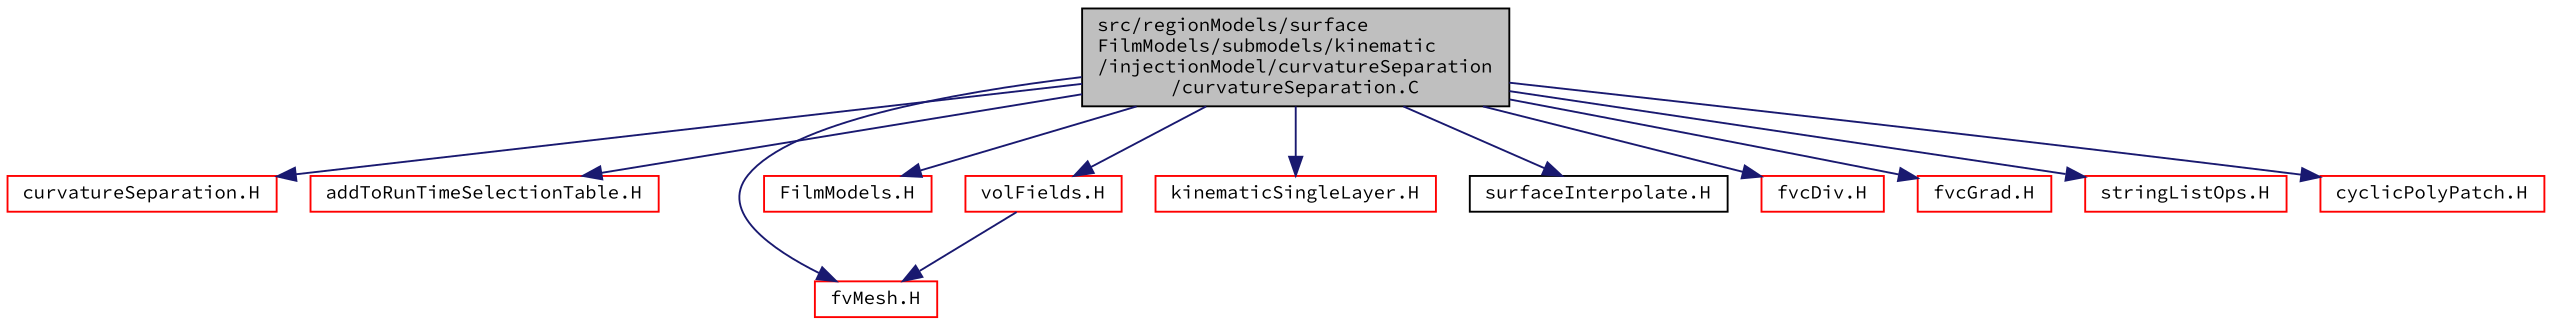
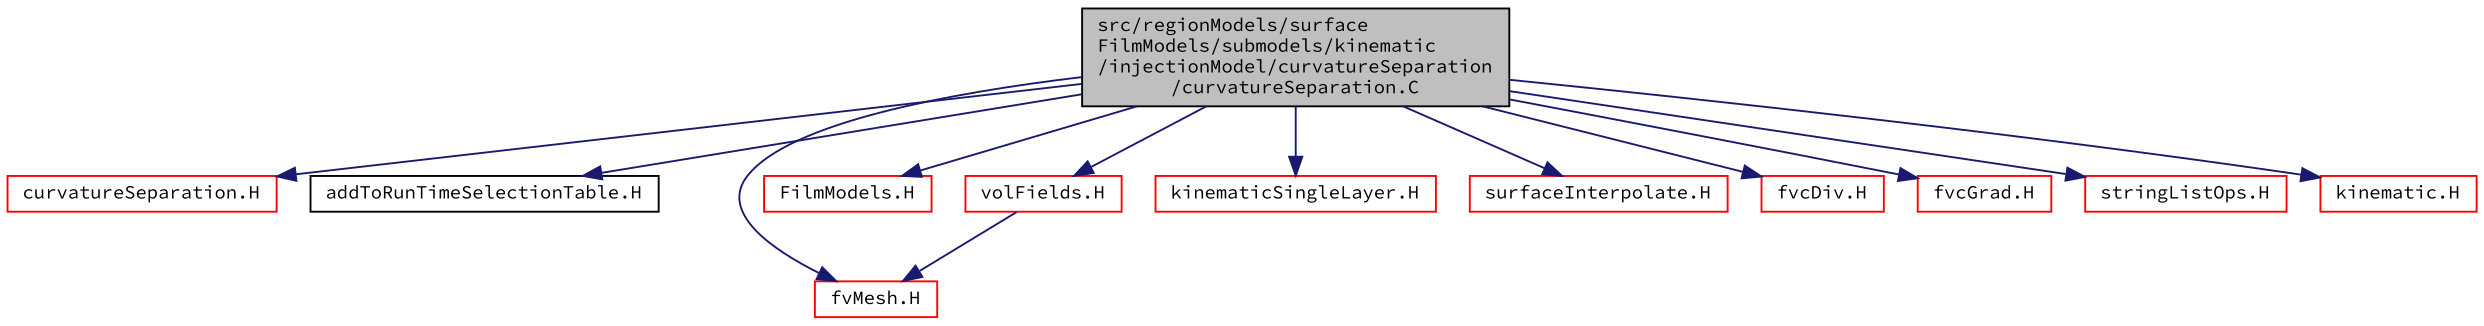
node "addToRunTimeSelectionTable.H": color red -> black
node "surfaceInterpolate.H": color black -> red
node "cyclicPolyPatch.H": label "cyclicPolyPatch.H" -> "kinematic.H"
